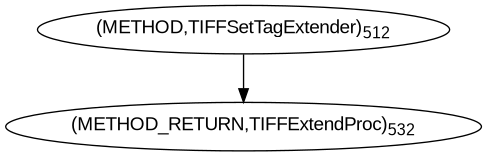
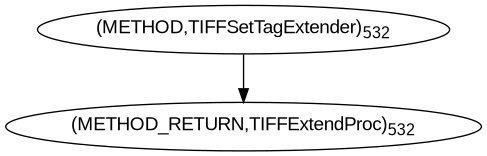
node "(METHOD,TIFFSetTagExtender)": text "512" -> "532"
